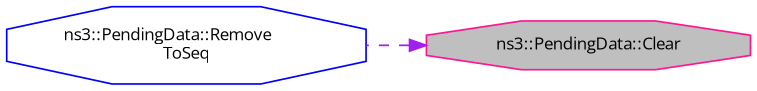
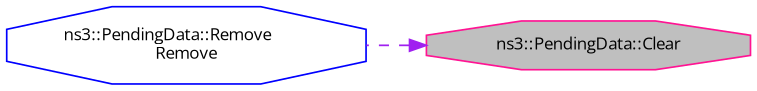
node "ns3::PendingData::Remove ToSeq": label "ns3::PendingData::Remove ToSeq" -> "ns3::PendingData::Remove Remove"
